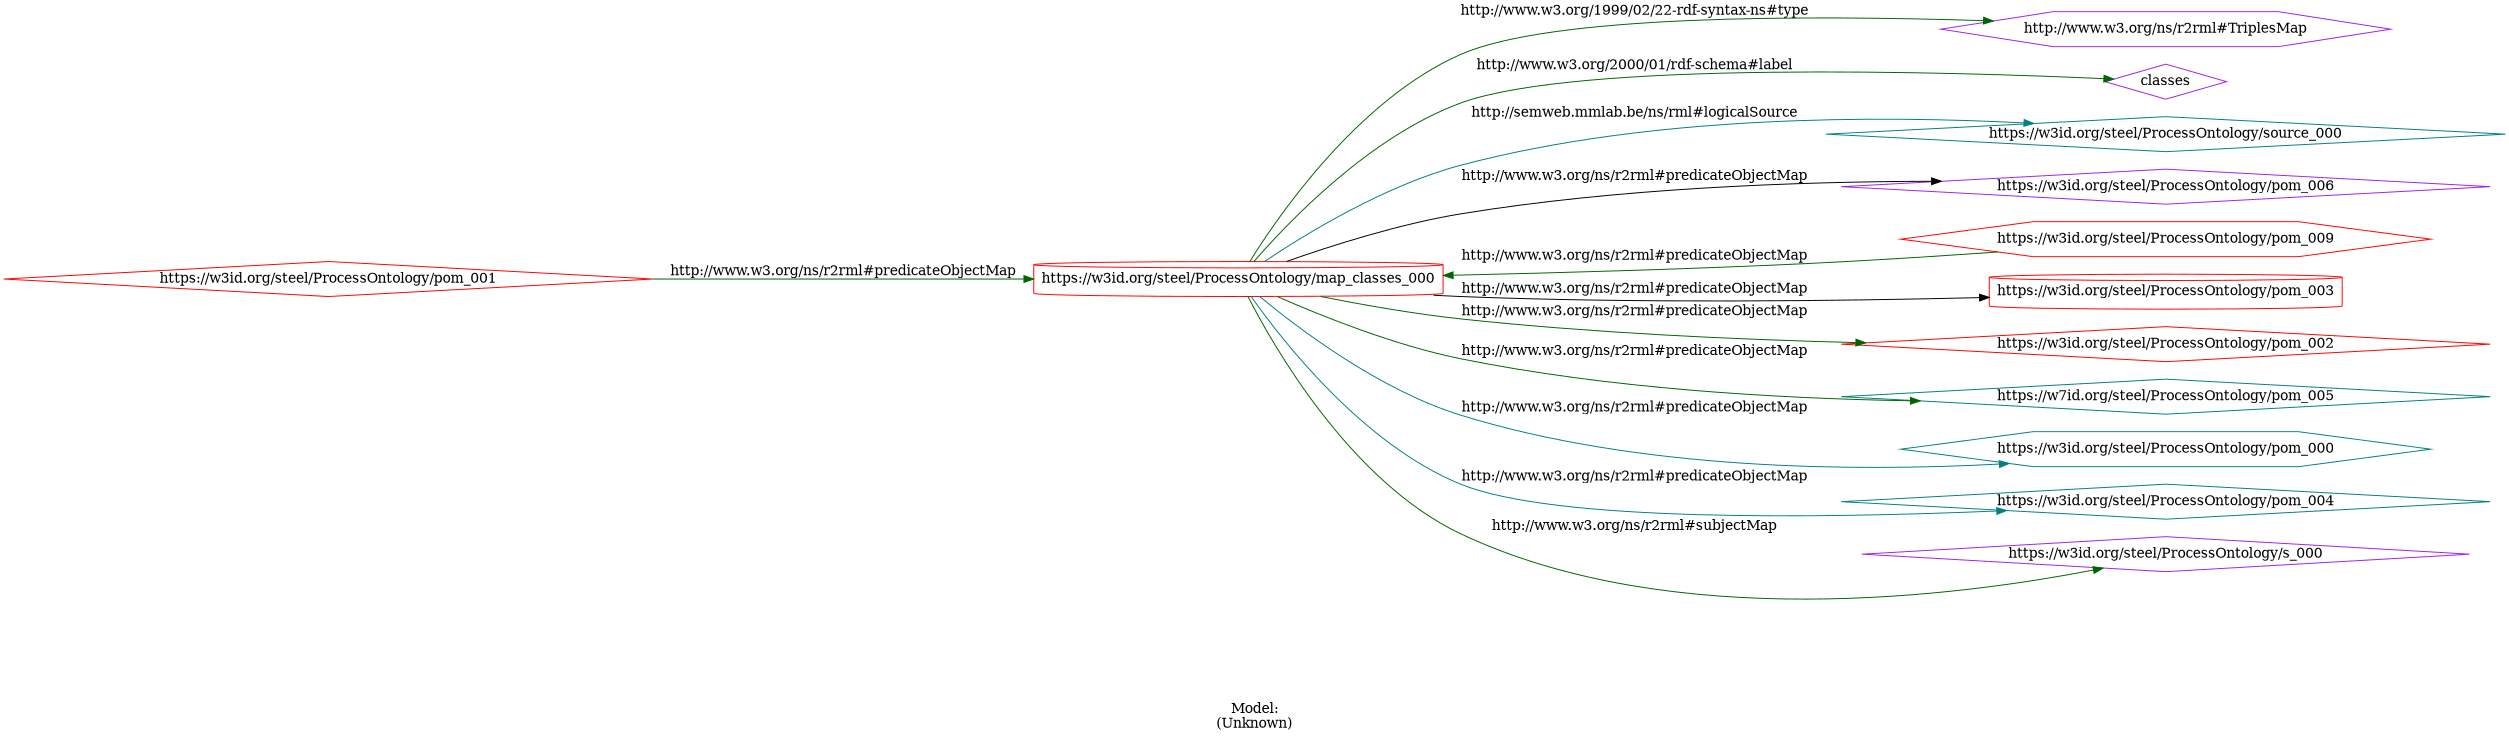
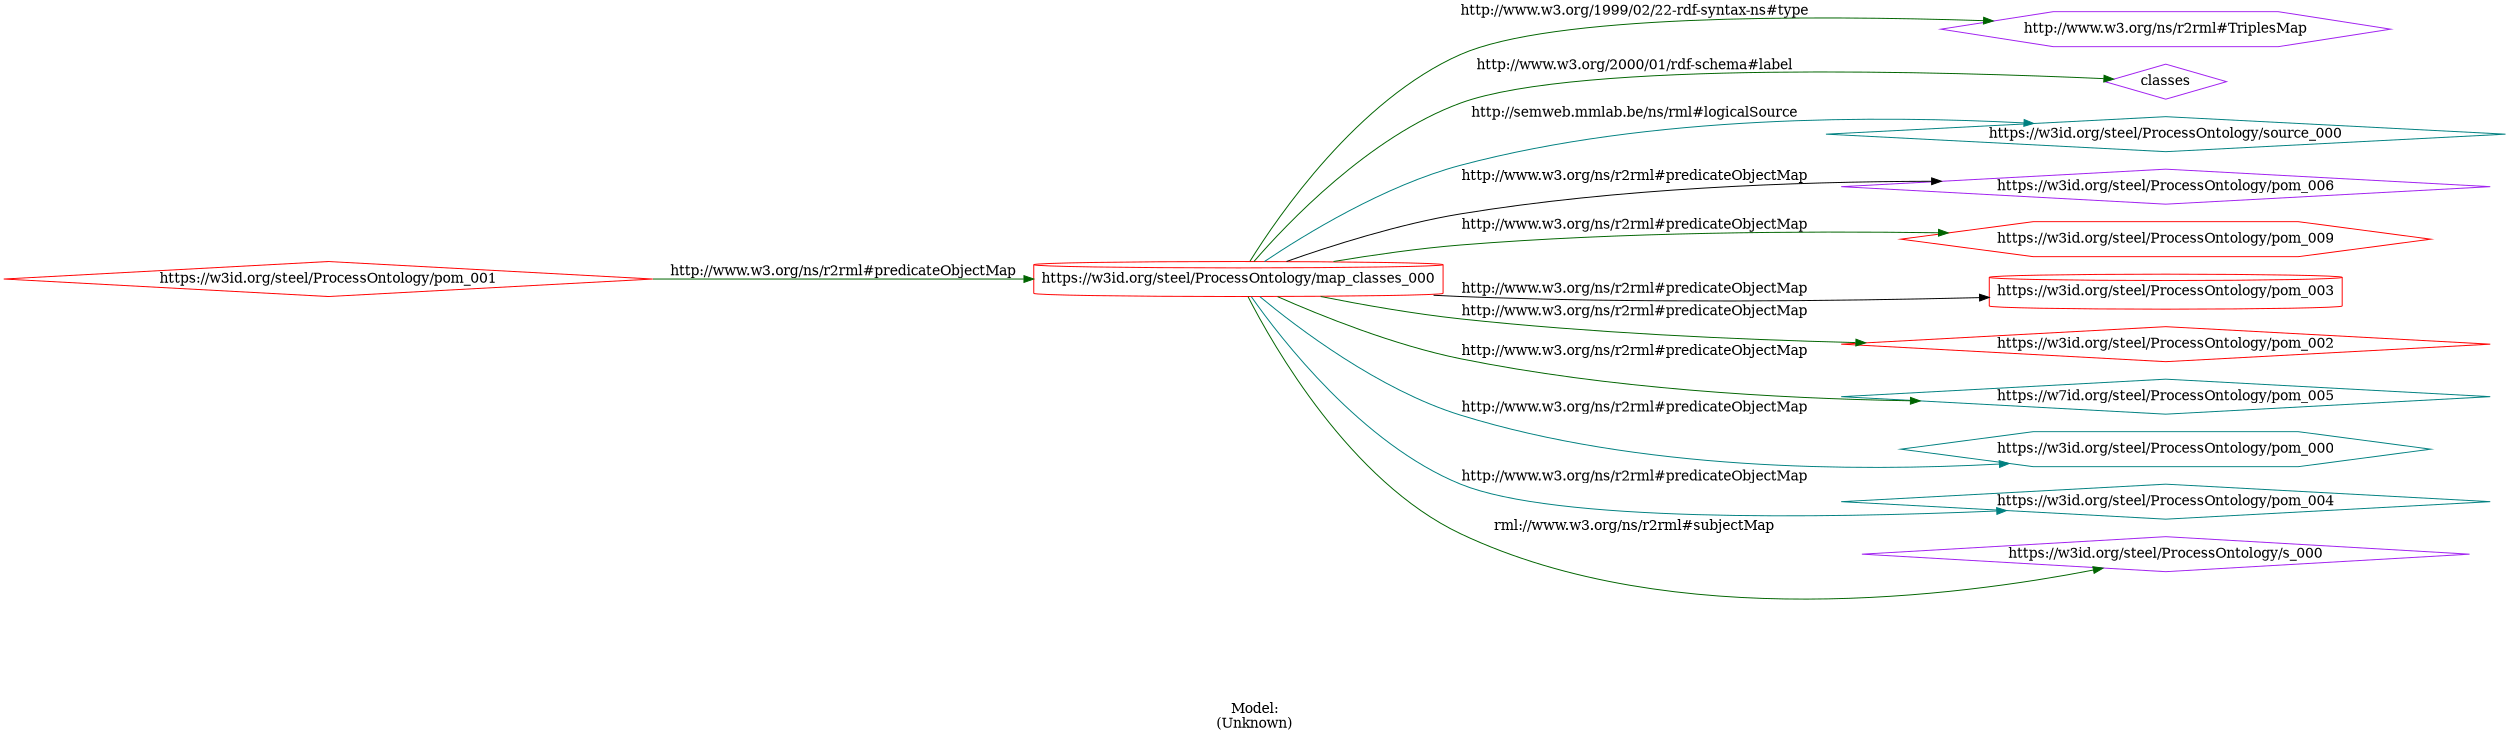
edge "https://w3id.org/steel/ProcessOntology/pom_009" -> "https://w3id.org/steel/ProcessOntology/map_classes_000": reversed
edge "https://w3id.org/steel/ProcessOntology/map_classes_000" -> "https://w3id.org/steel/ProcessOntology/s_000": label "http://www.w3.org/ns/r2rml#subjectMap" -> "rml://www.w3.org/ns/r2rml#subjectMap"
